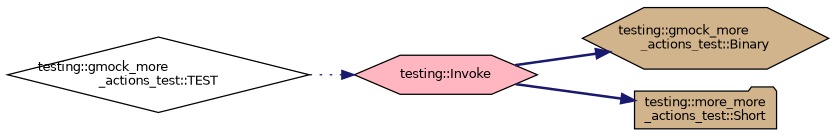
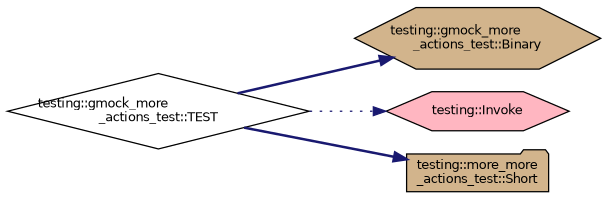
edge "testing::Invoke" -> "testing::gmock_more _actions_test::Binary": now "testing::gmock_more _actions_test::TEST" -> "testing::gmock_more _actions_test::Binary"
edge "testing::Invoke" -> "testing::more_more _actions_test::Short": now "testing::gmock_more _actions_test::TEST" -> "testing::more_more _actions_test::Short"
